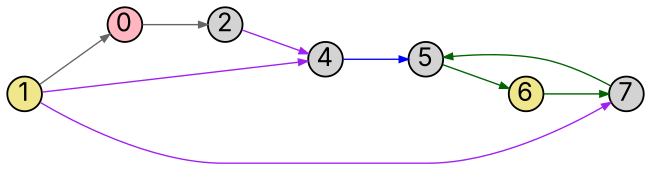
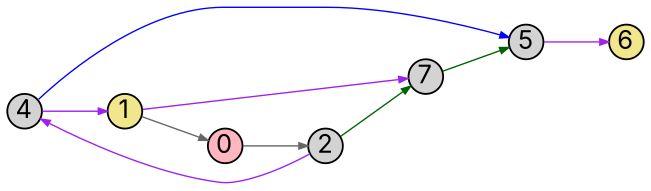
edge "5" -> "6": color darkgreen -> purple
edge "1" -> "4": reversed
edge "6" -> "7": now "2" -> "7"
